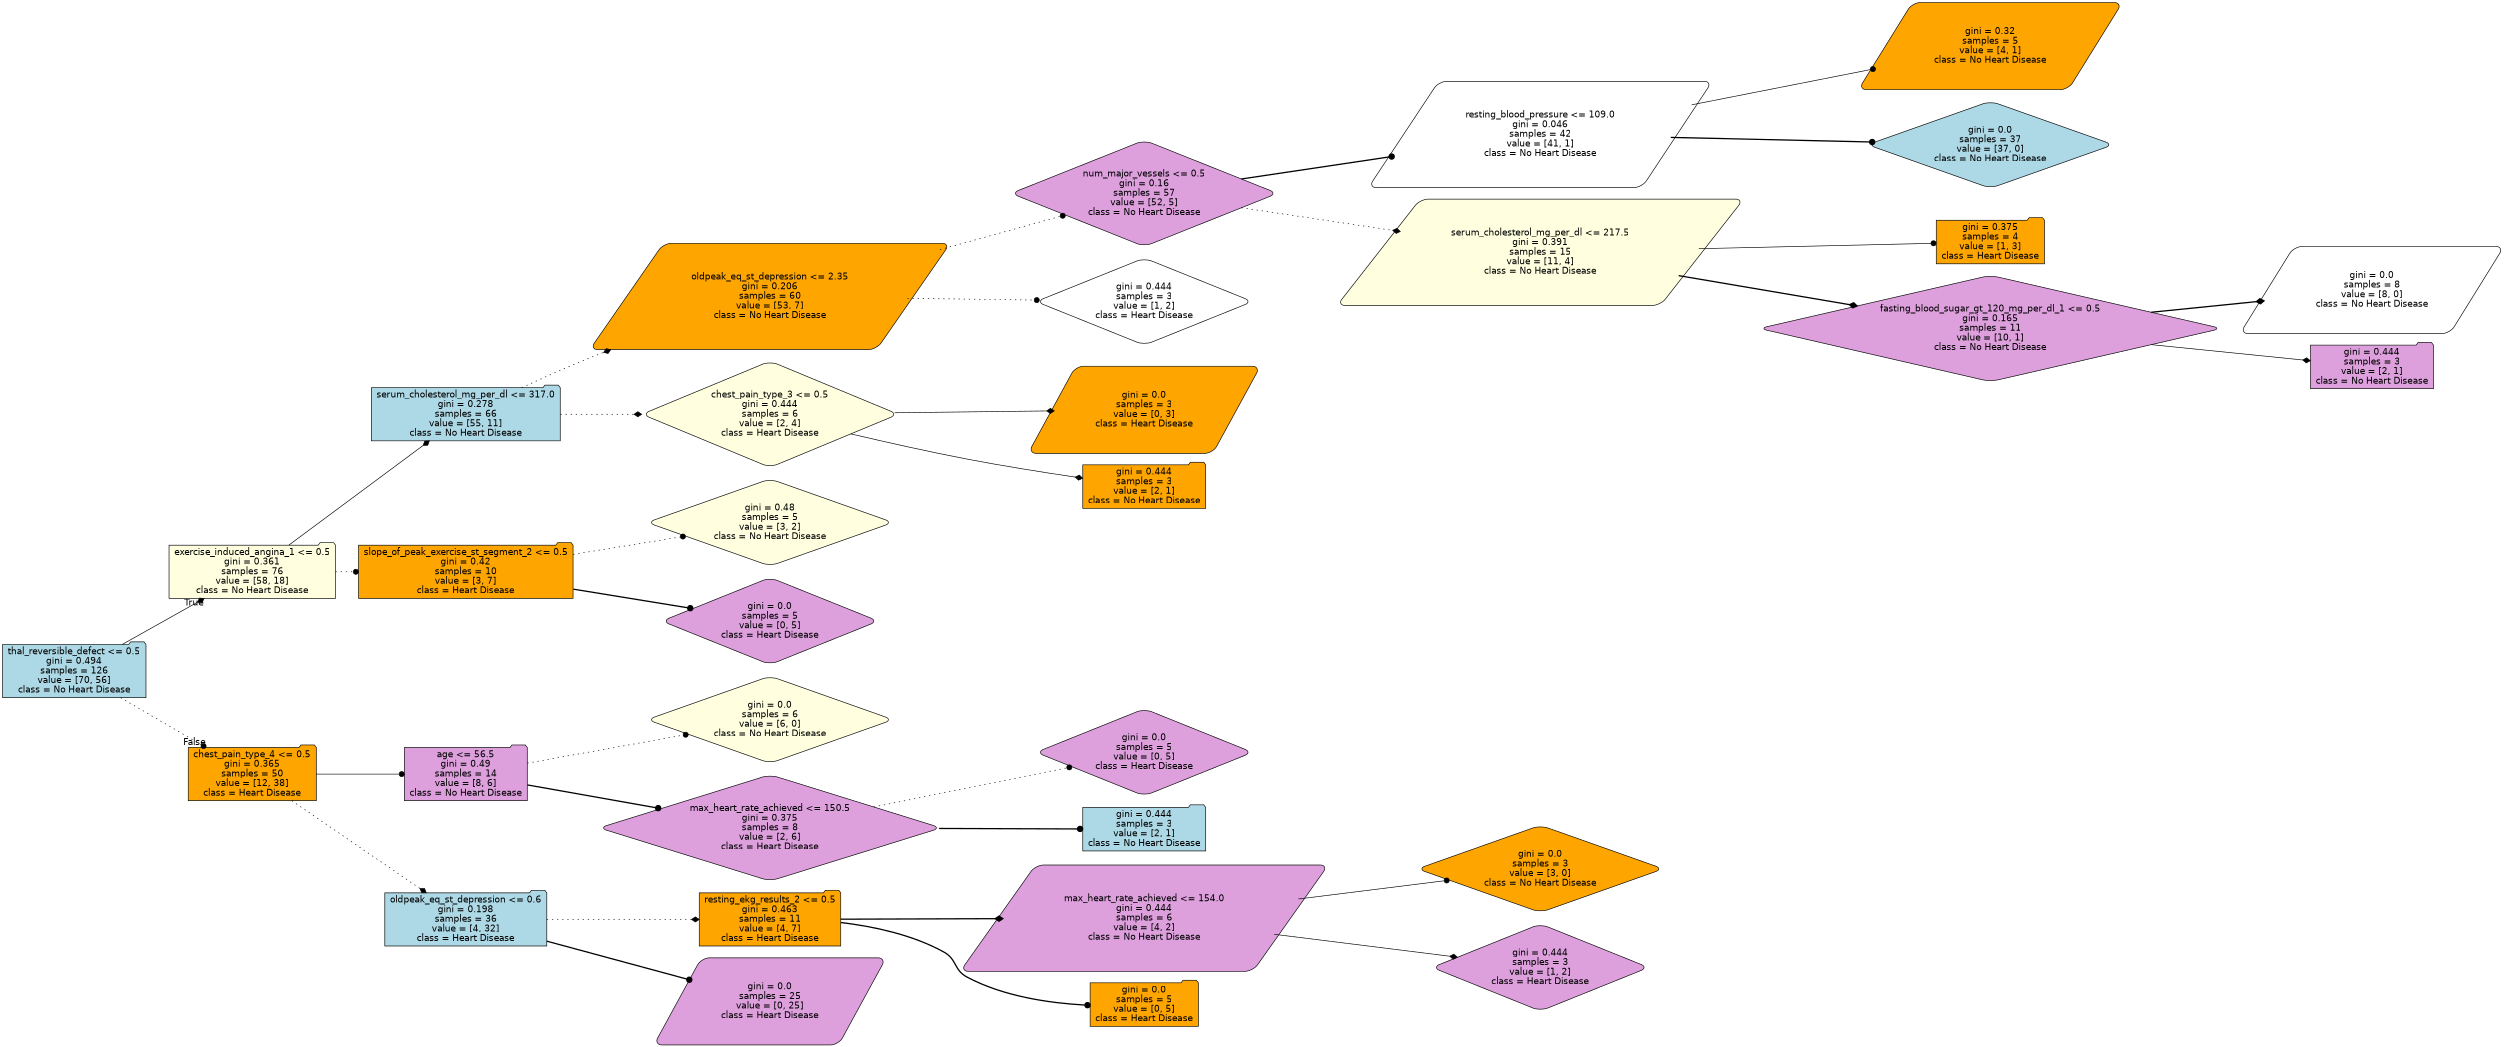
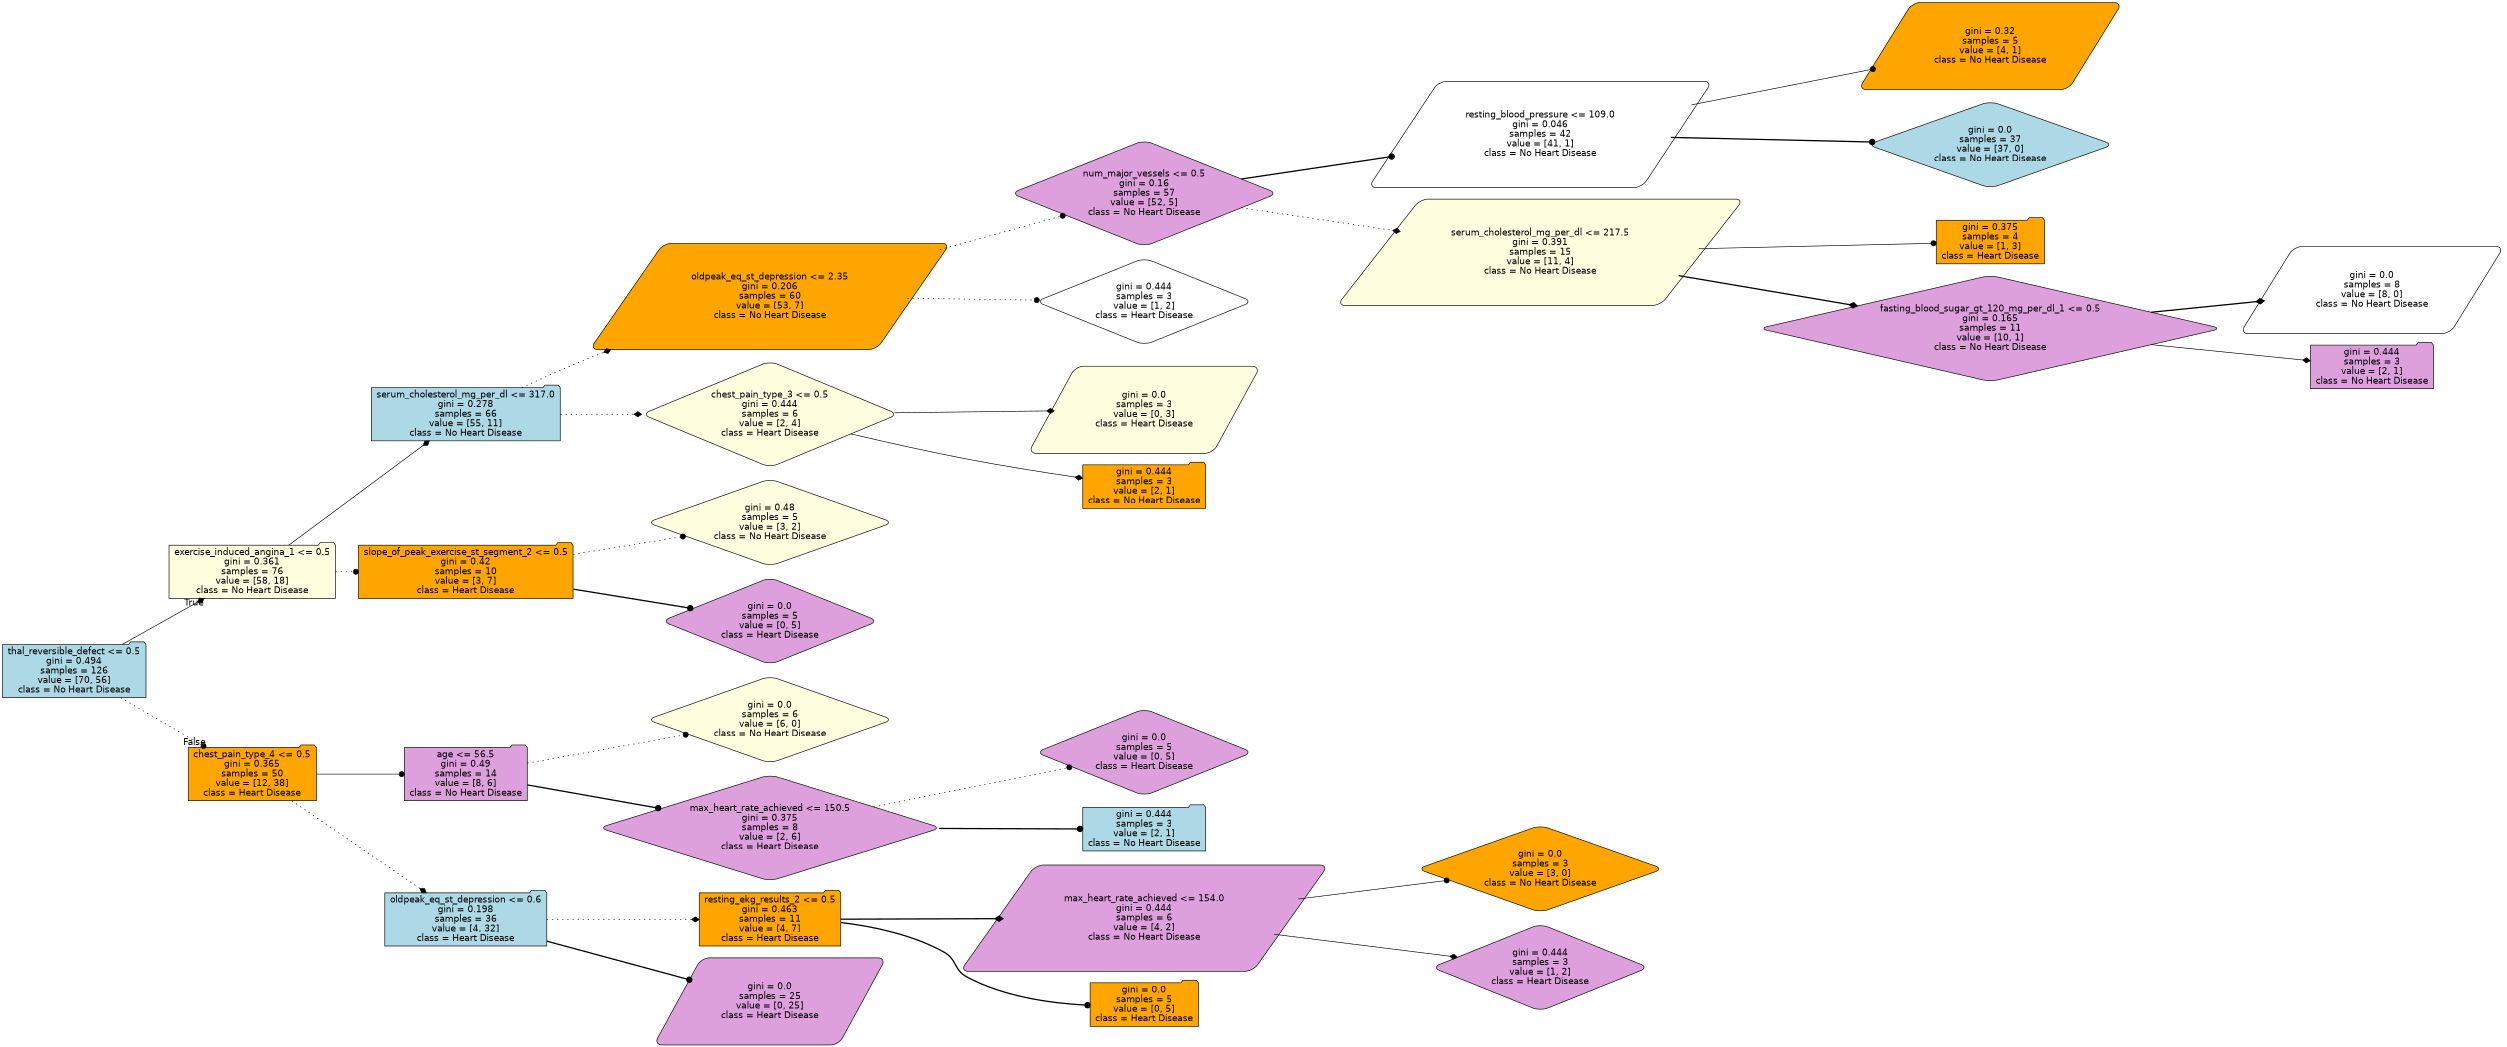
node "gini = 0.0 samples = 3 value = [0, 3] class = Heart Disease": fillcolor orange -> lightyellow
